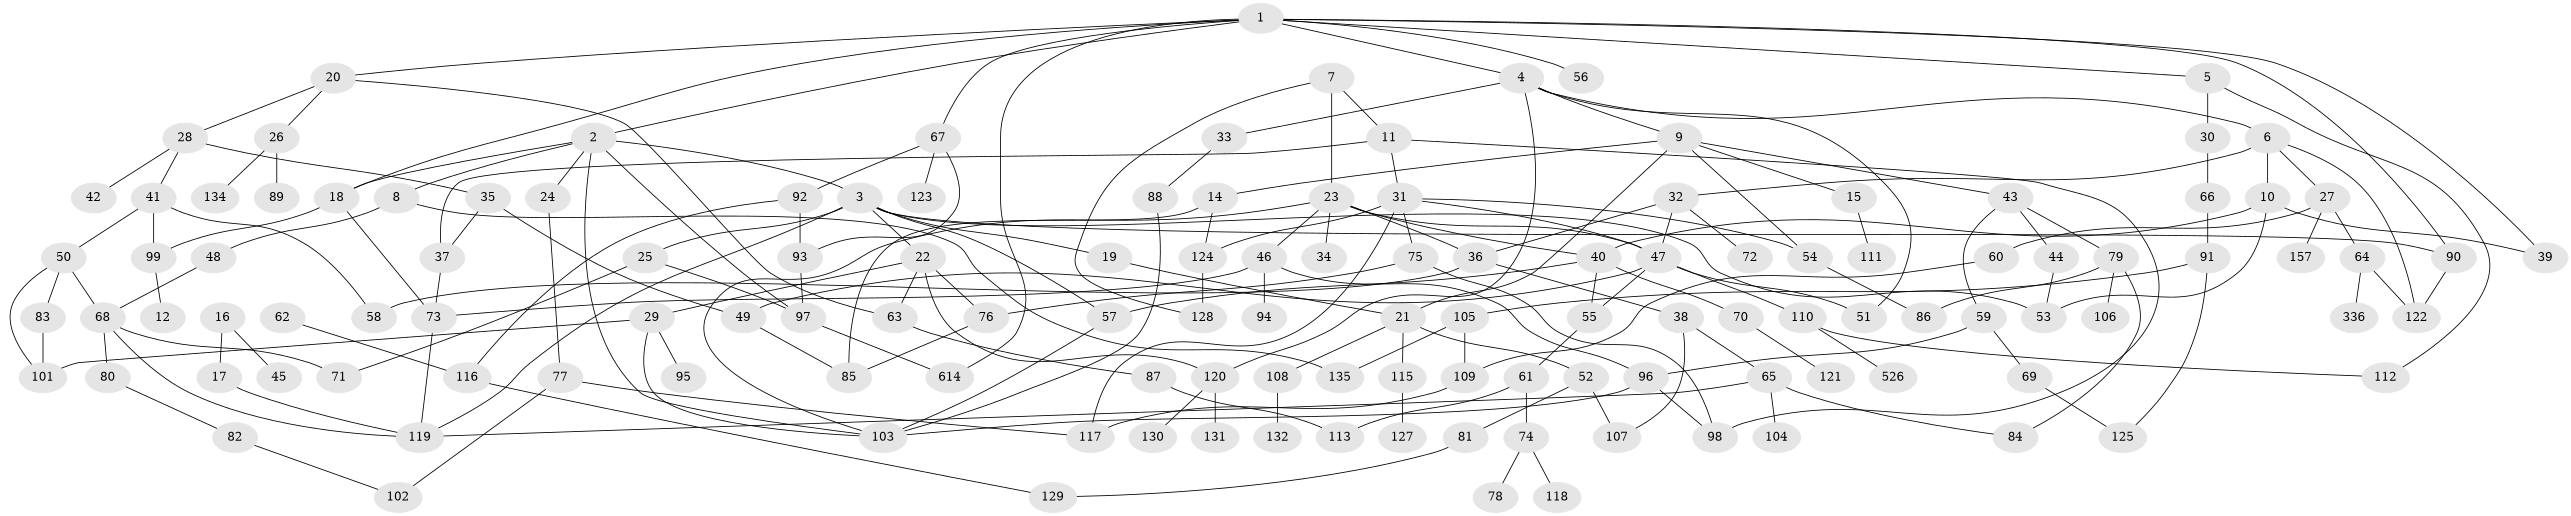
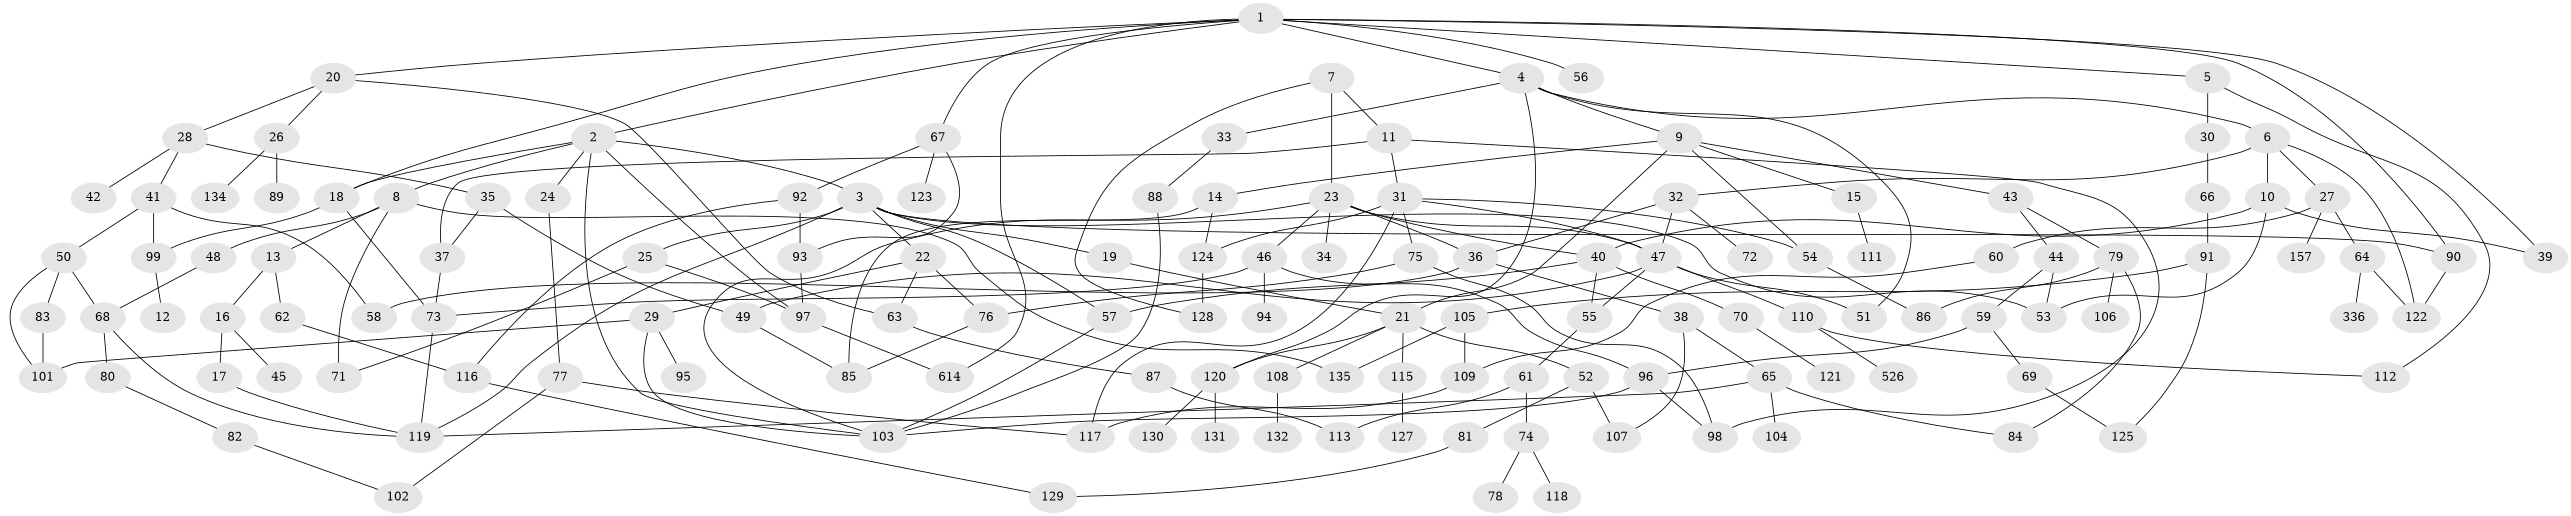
edge "43" -- "59": now "44" -- "59"
node "13": added
edge "68" -- "71": now "8" -- "71"
edge "22" -- "120": now "21" -- "120"
